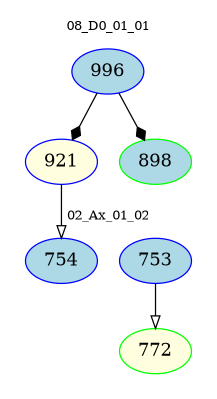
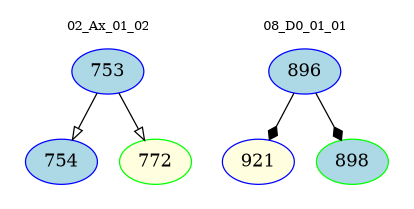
node "996": label "996" -> "896"
edge "921" -> "754": now "753" -> "754"
